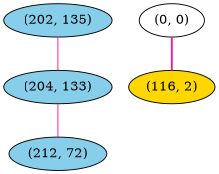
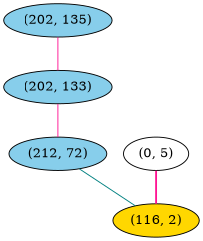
node "(0, 0)": label "(0, 0)" -> "(0, 5)"
node "(204, 133)": label "(204, 133)" -> "(202, 133)"
edge "(212, 72)" -- "(116, 2)": added
